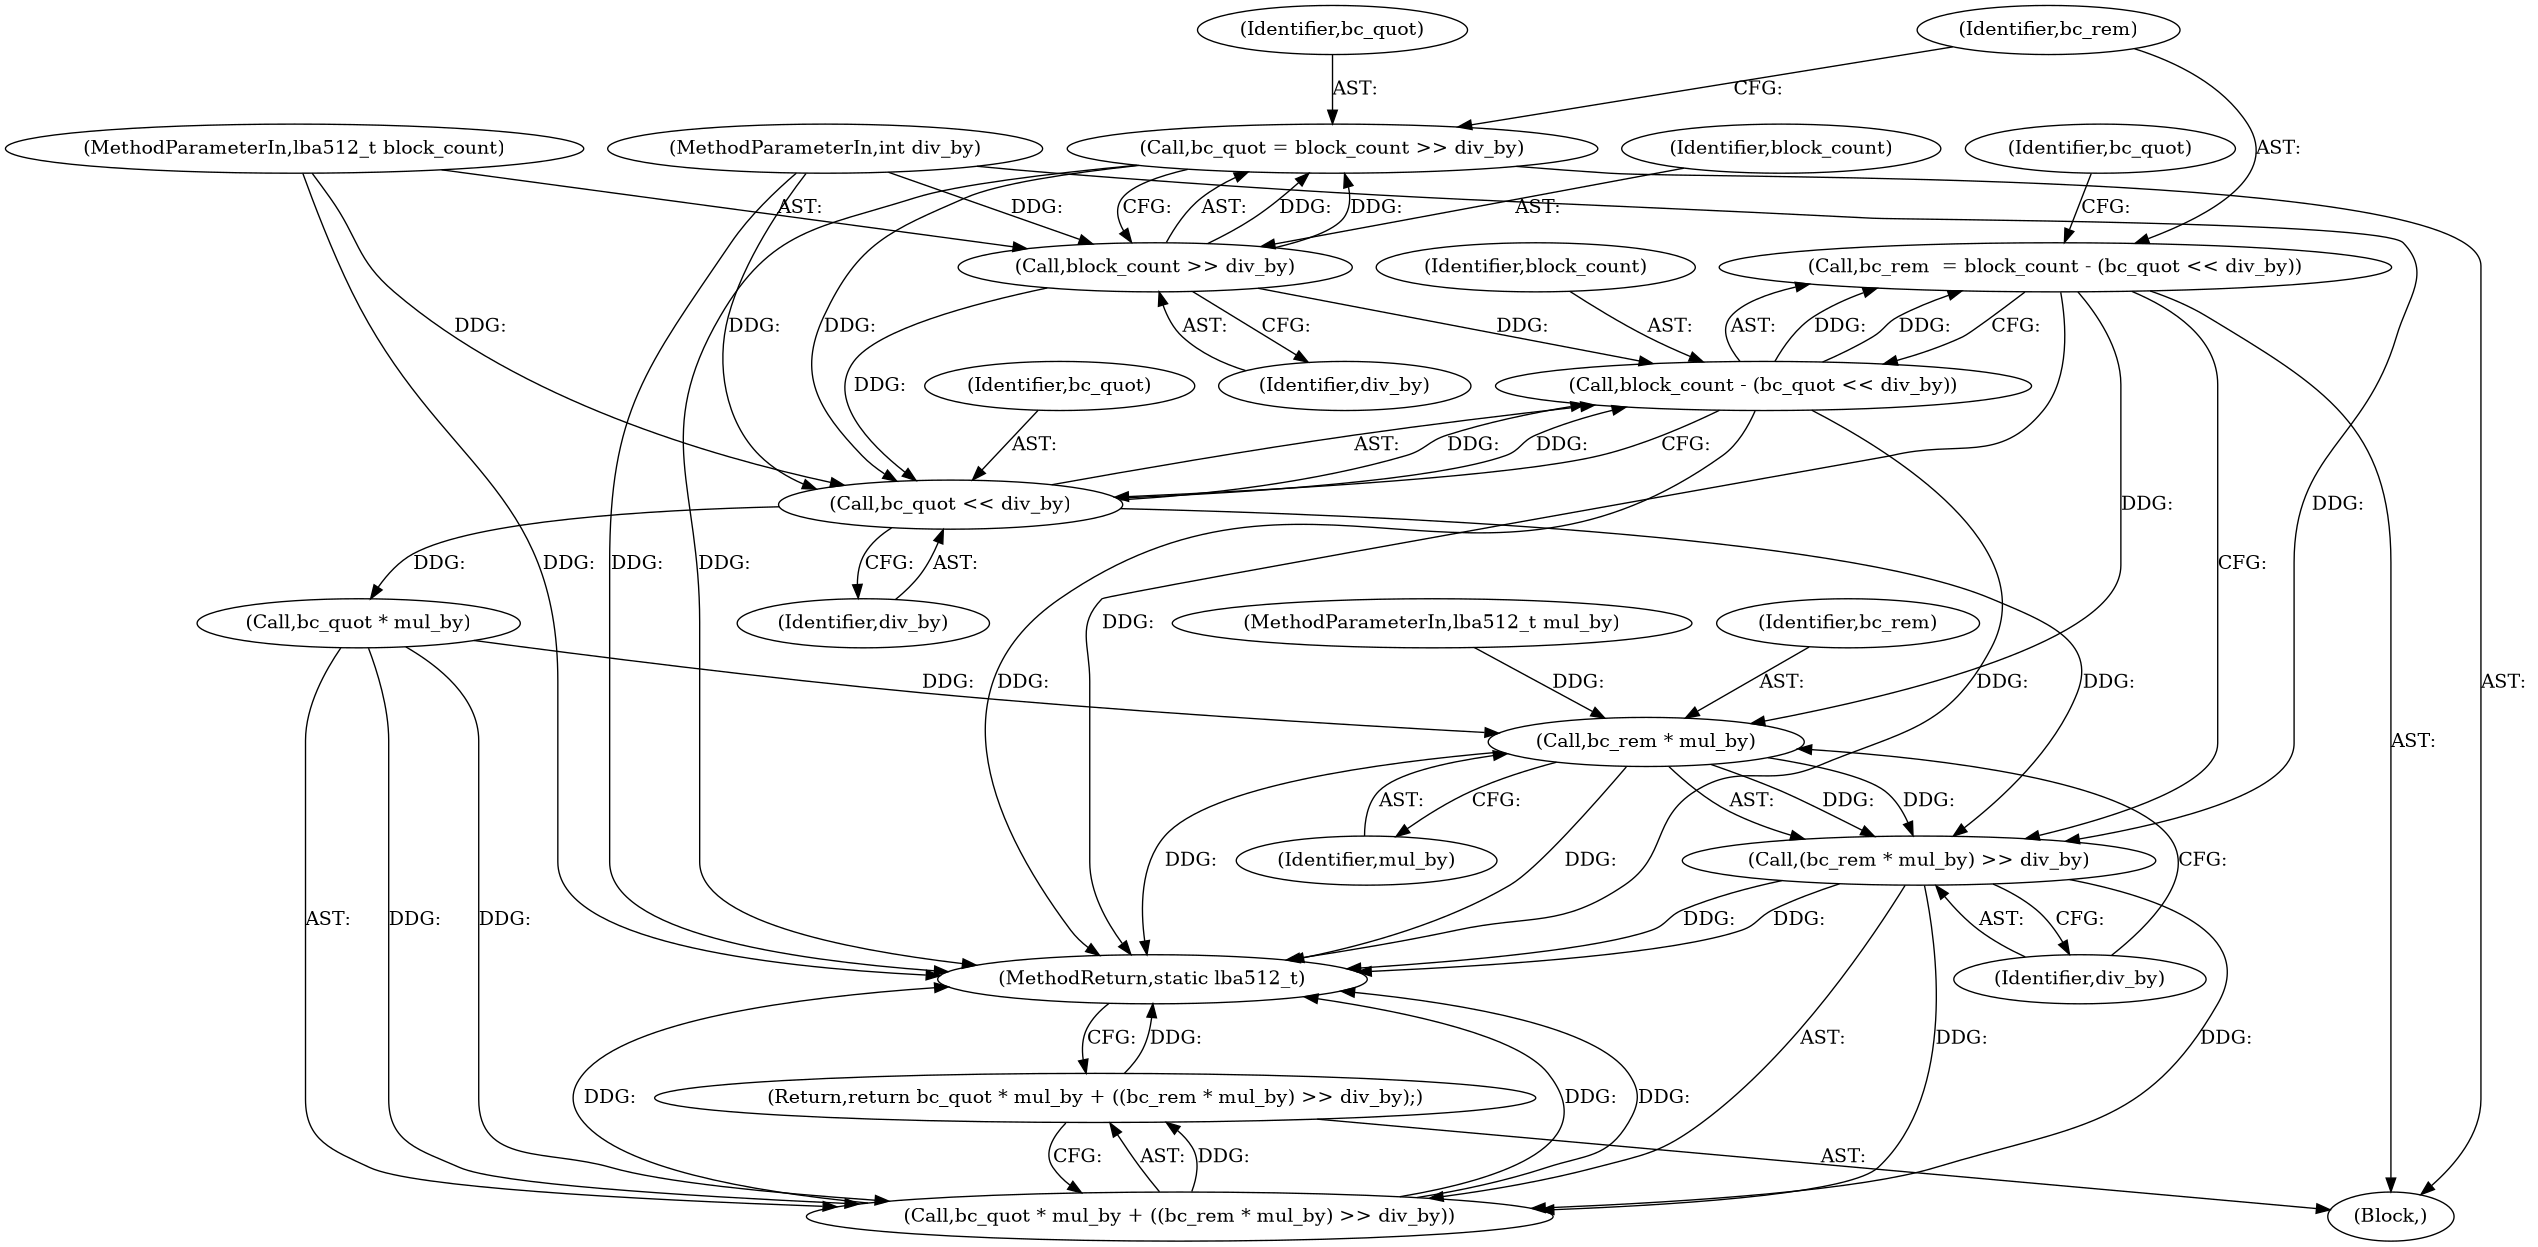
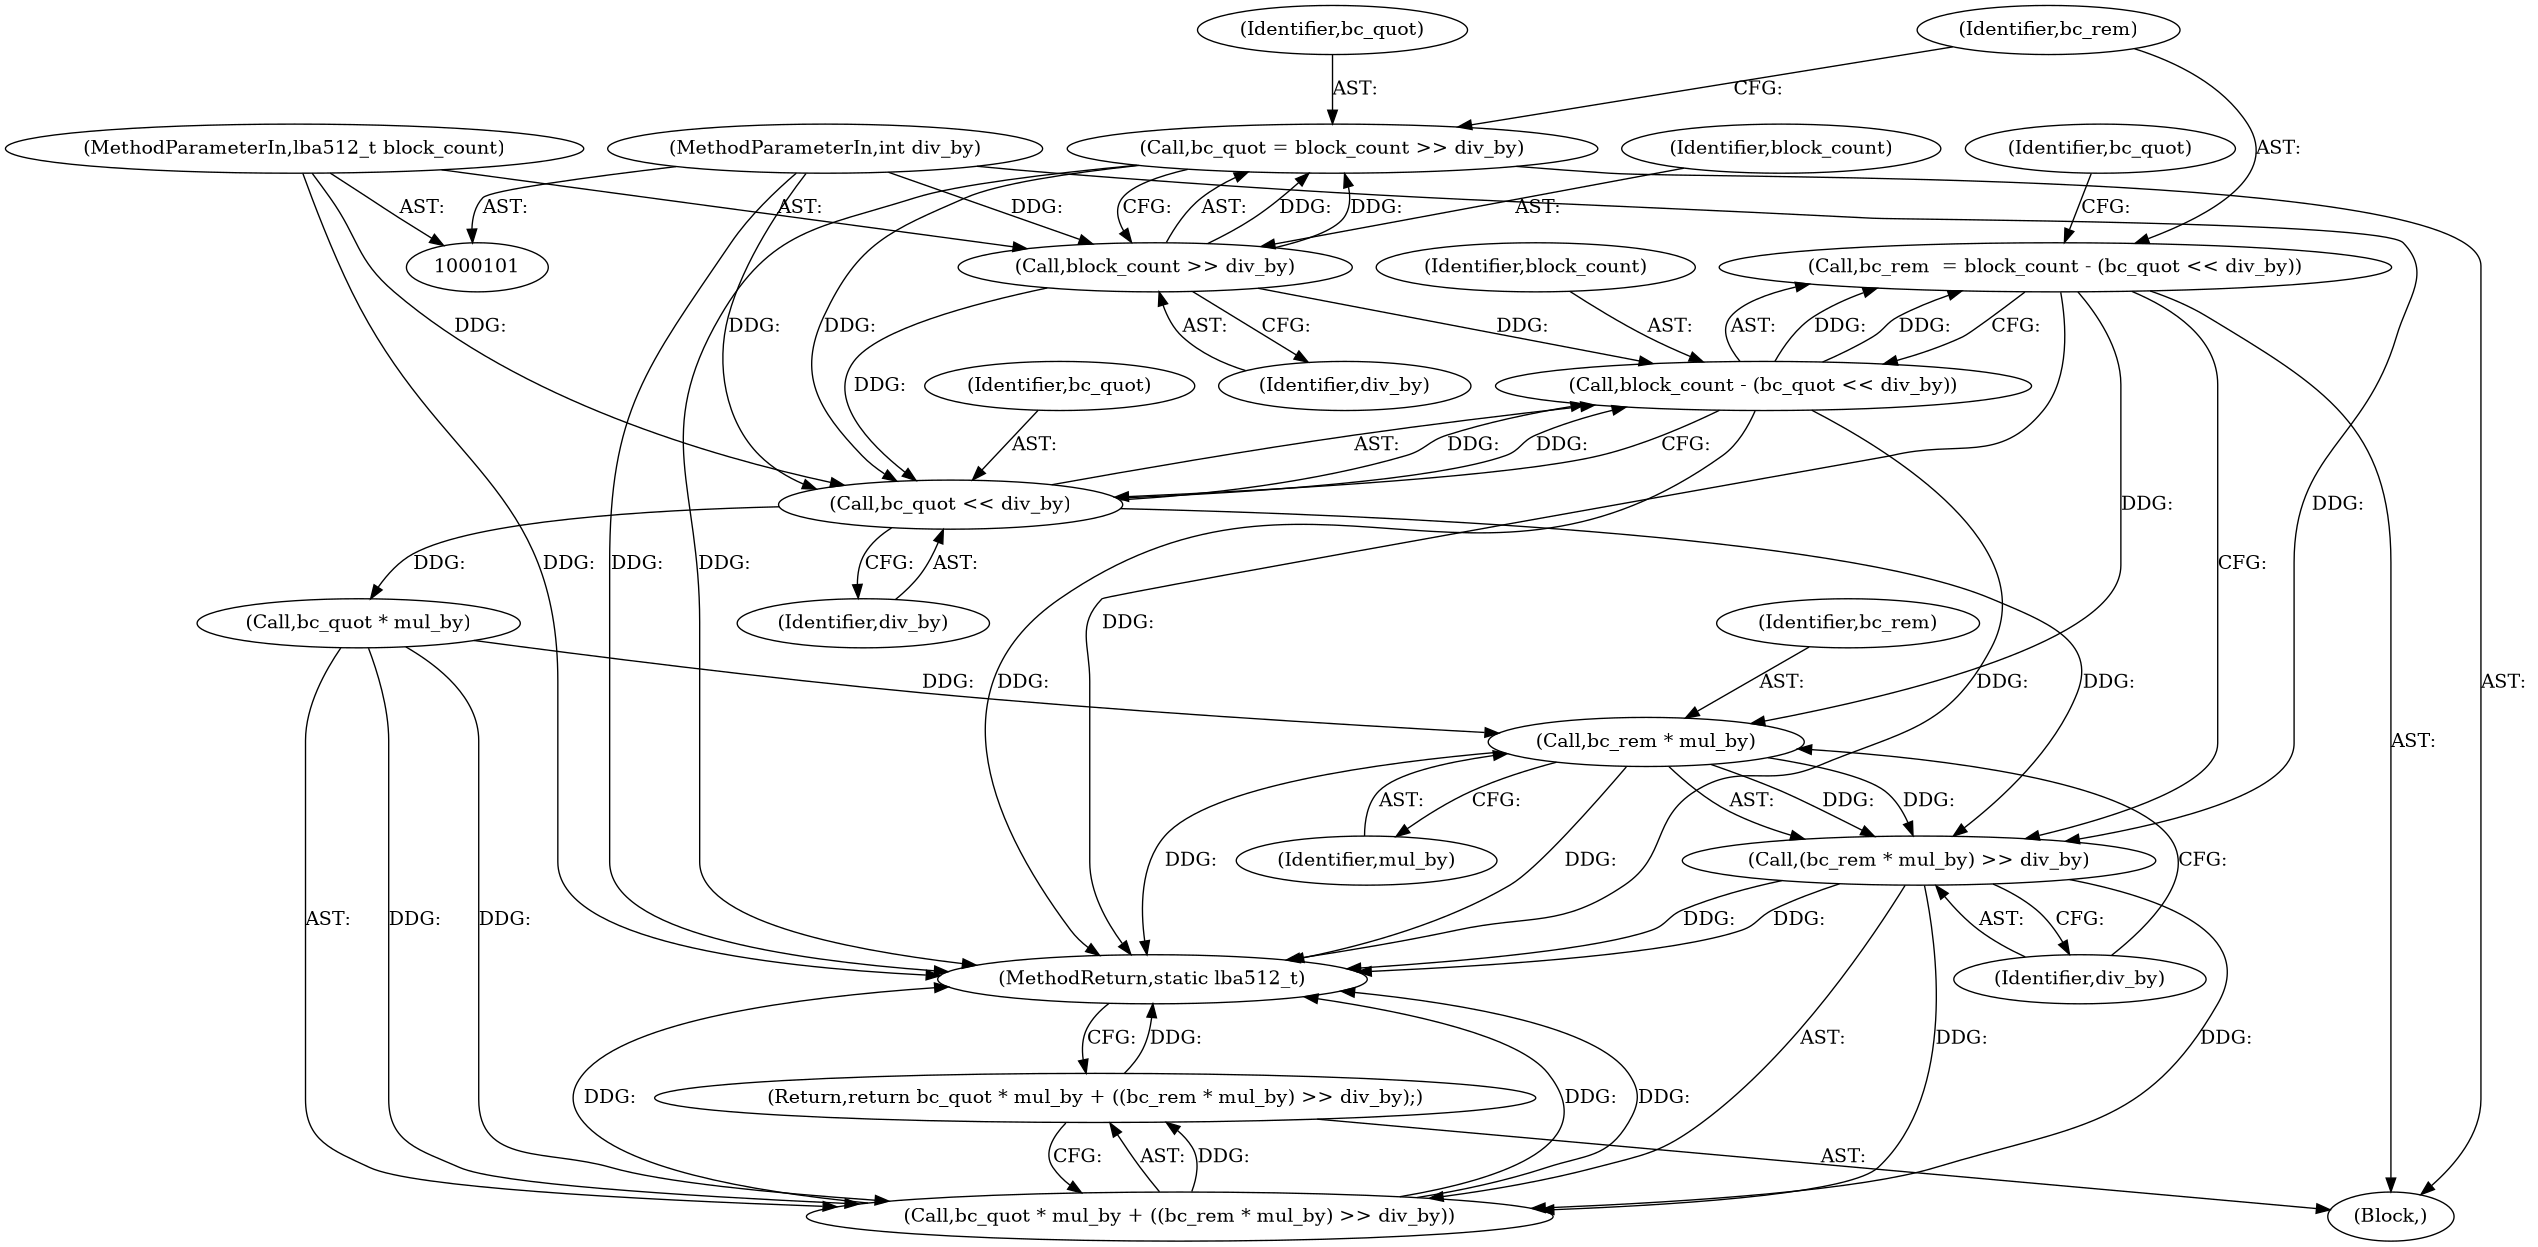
node "1000101": added
node "(MethodParameterIn,lba512_t mul_by)": removed
